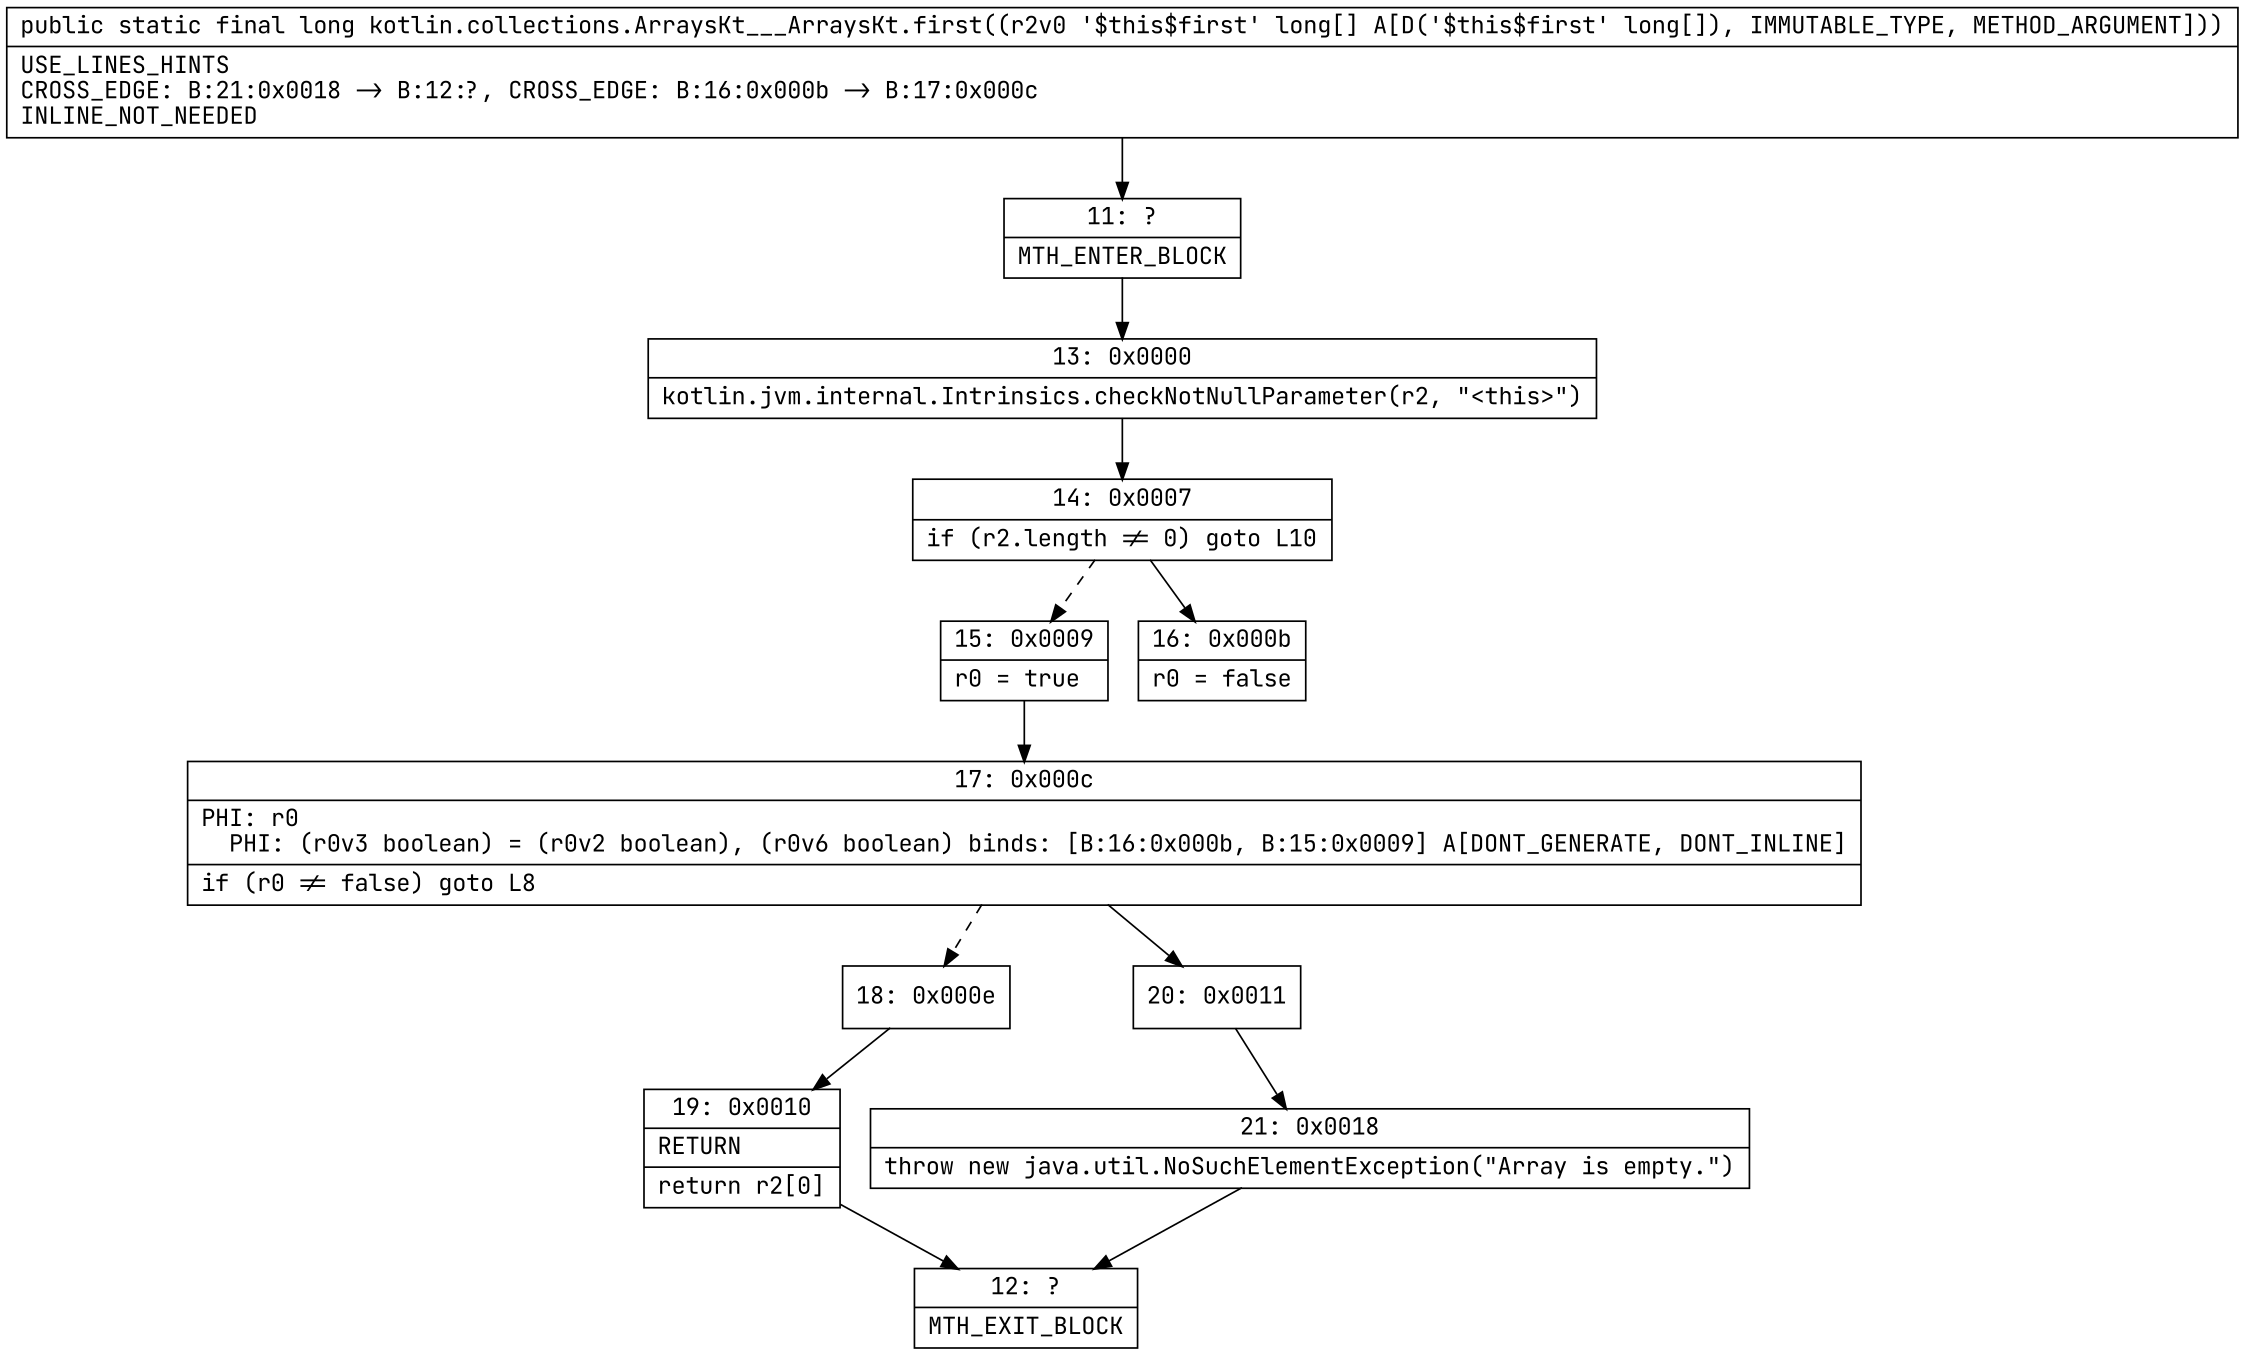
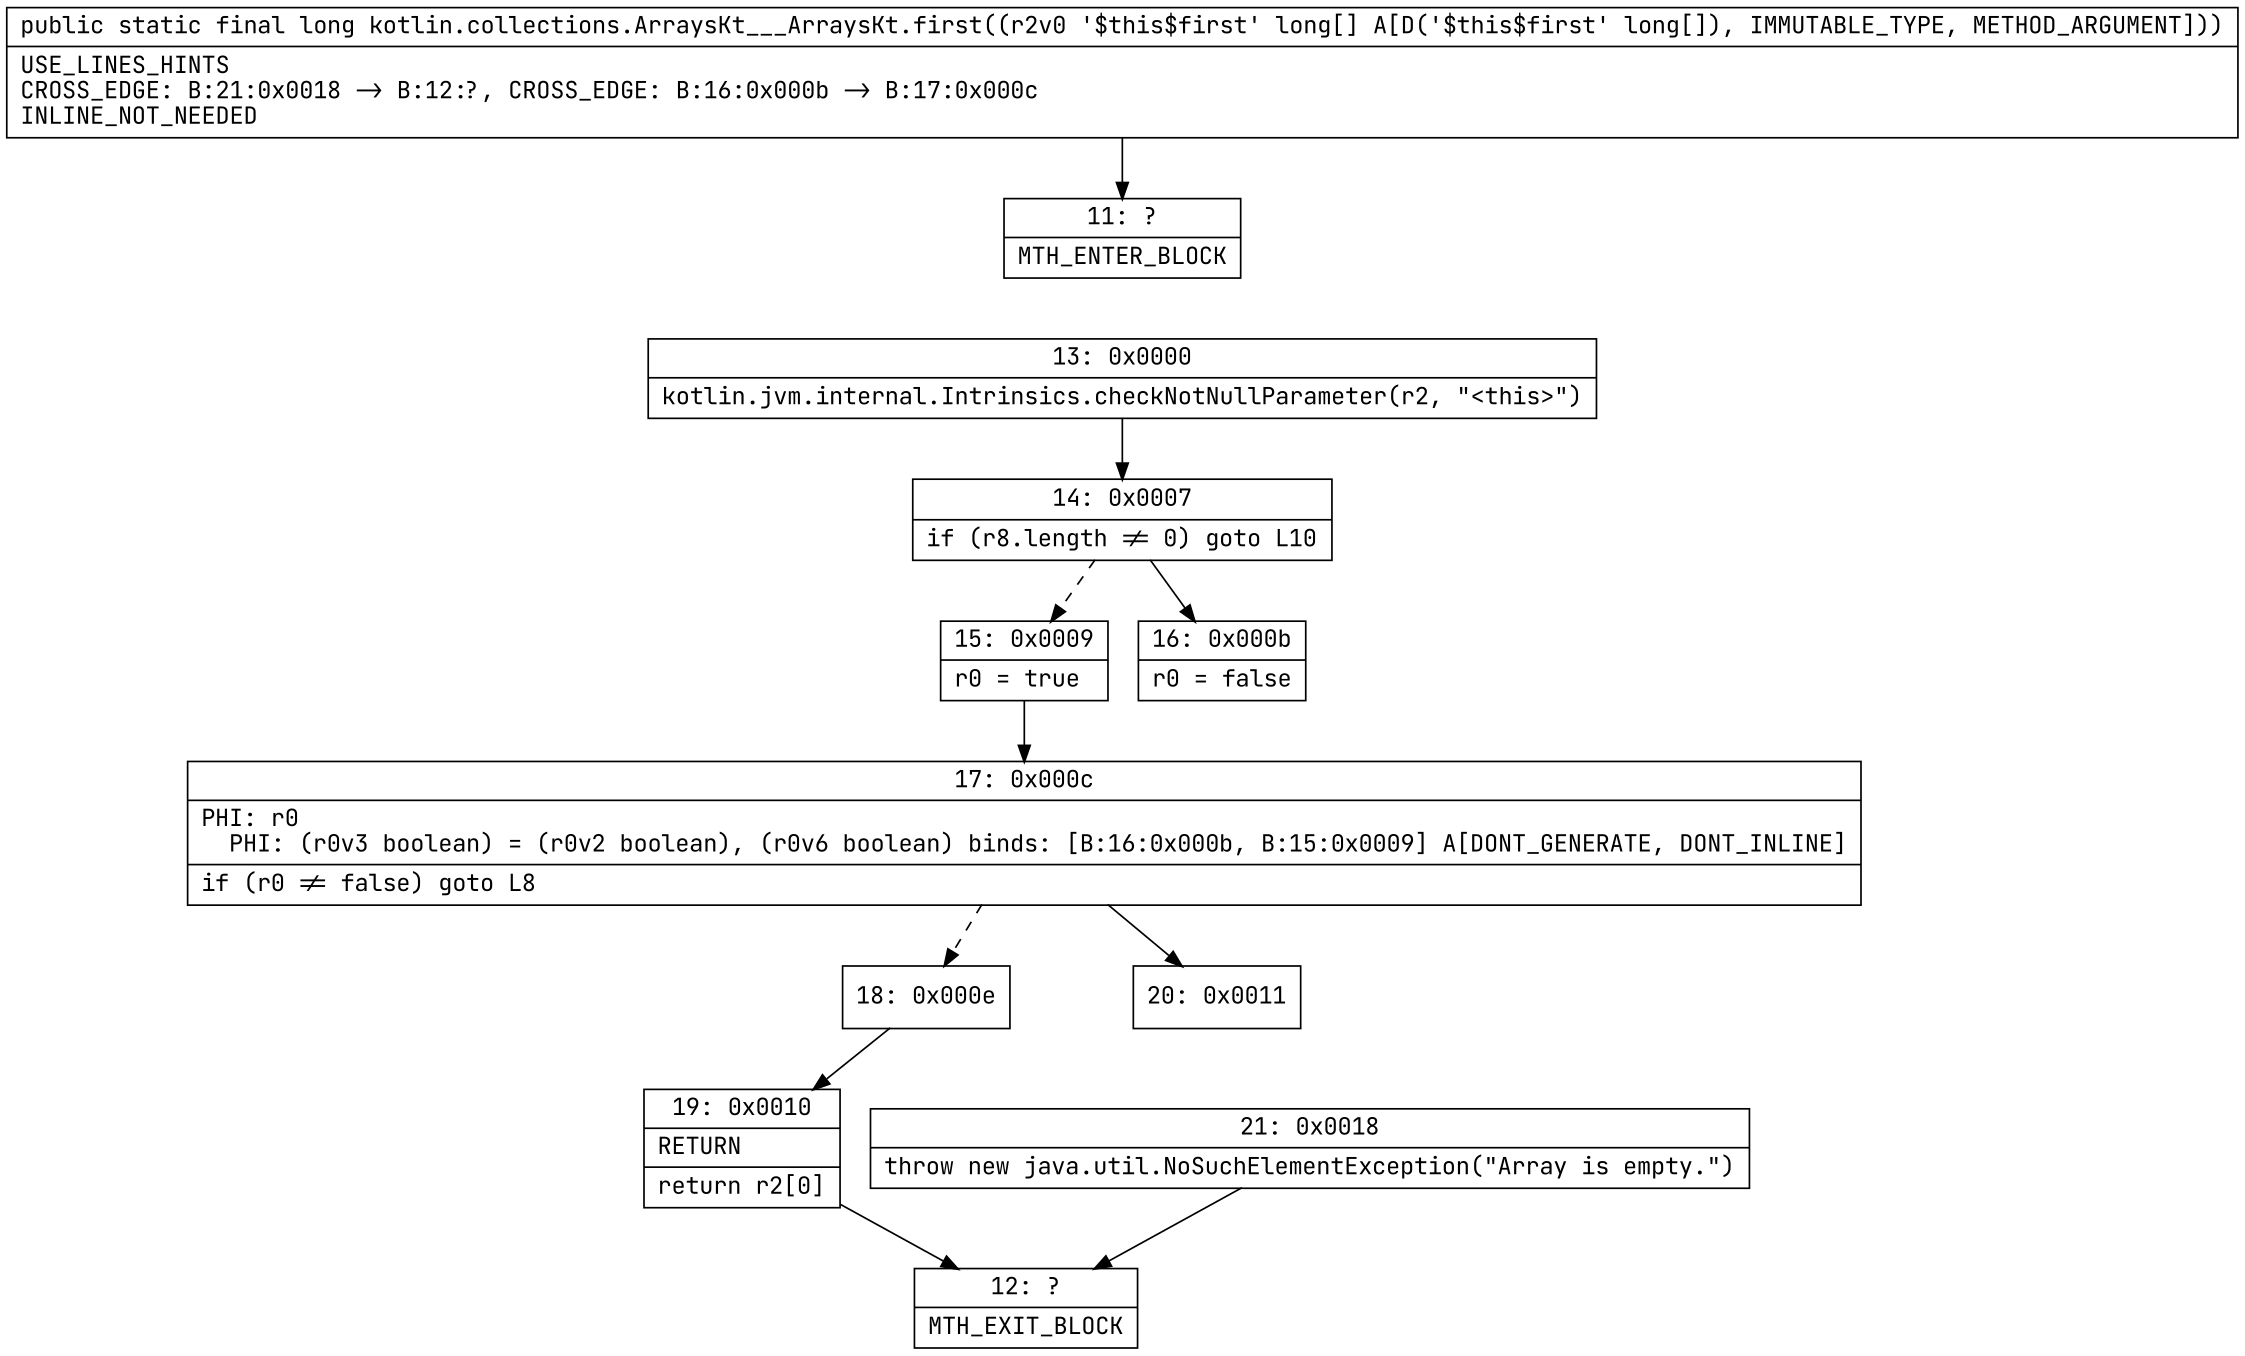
edge "11: ?" -> "13: 0x0000": removed
node "14: 0x0007": text "if (r2.length != 0) goto L10" -> "if (r8.length != 0) goto L10"
edge "20: 0x0011" -> "21: 0x0018": removed
